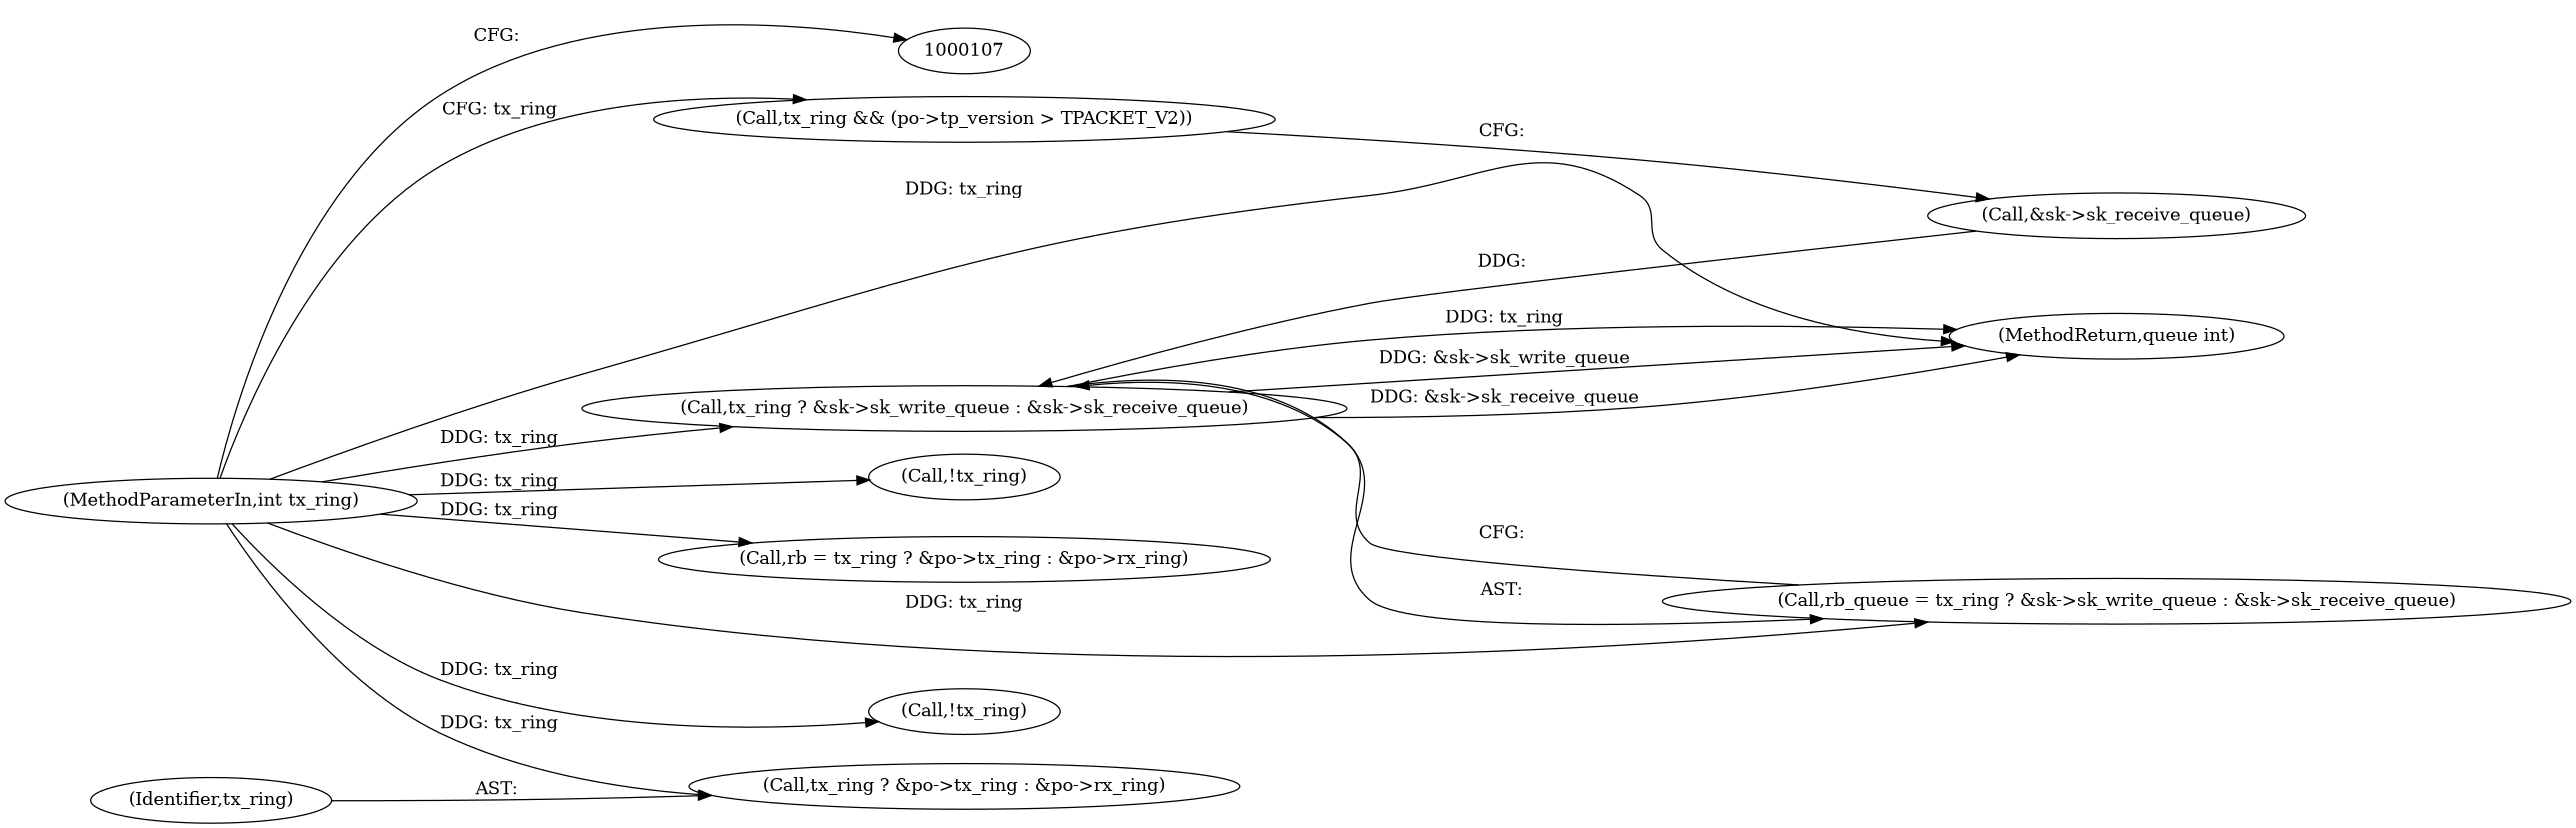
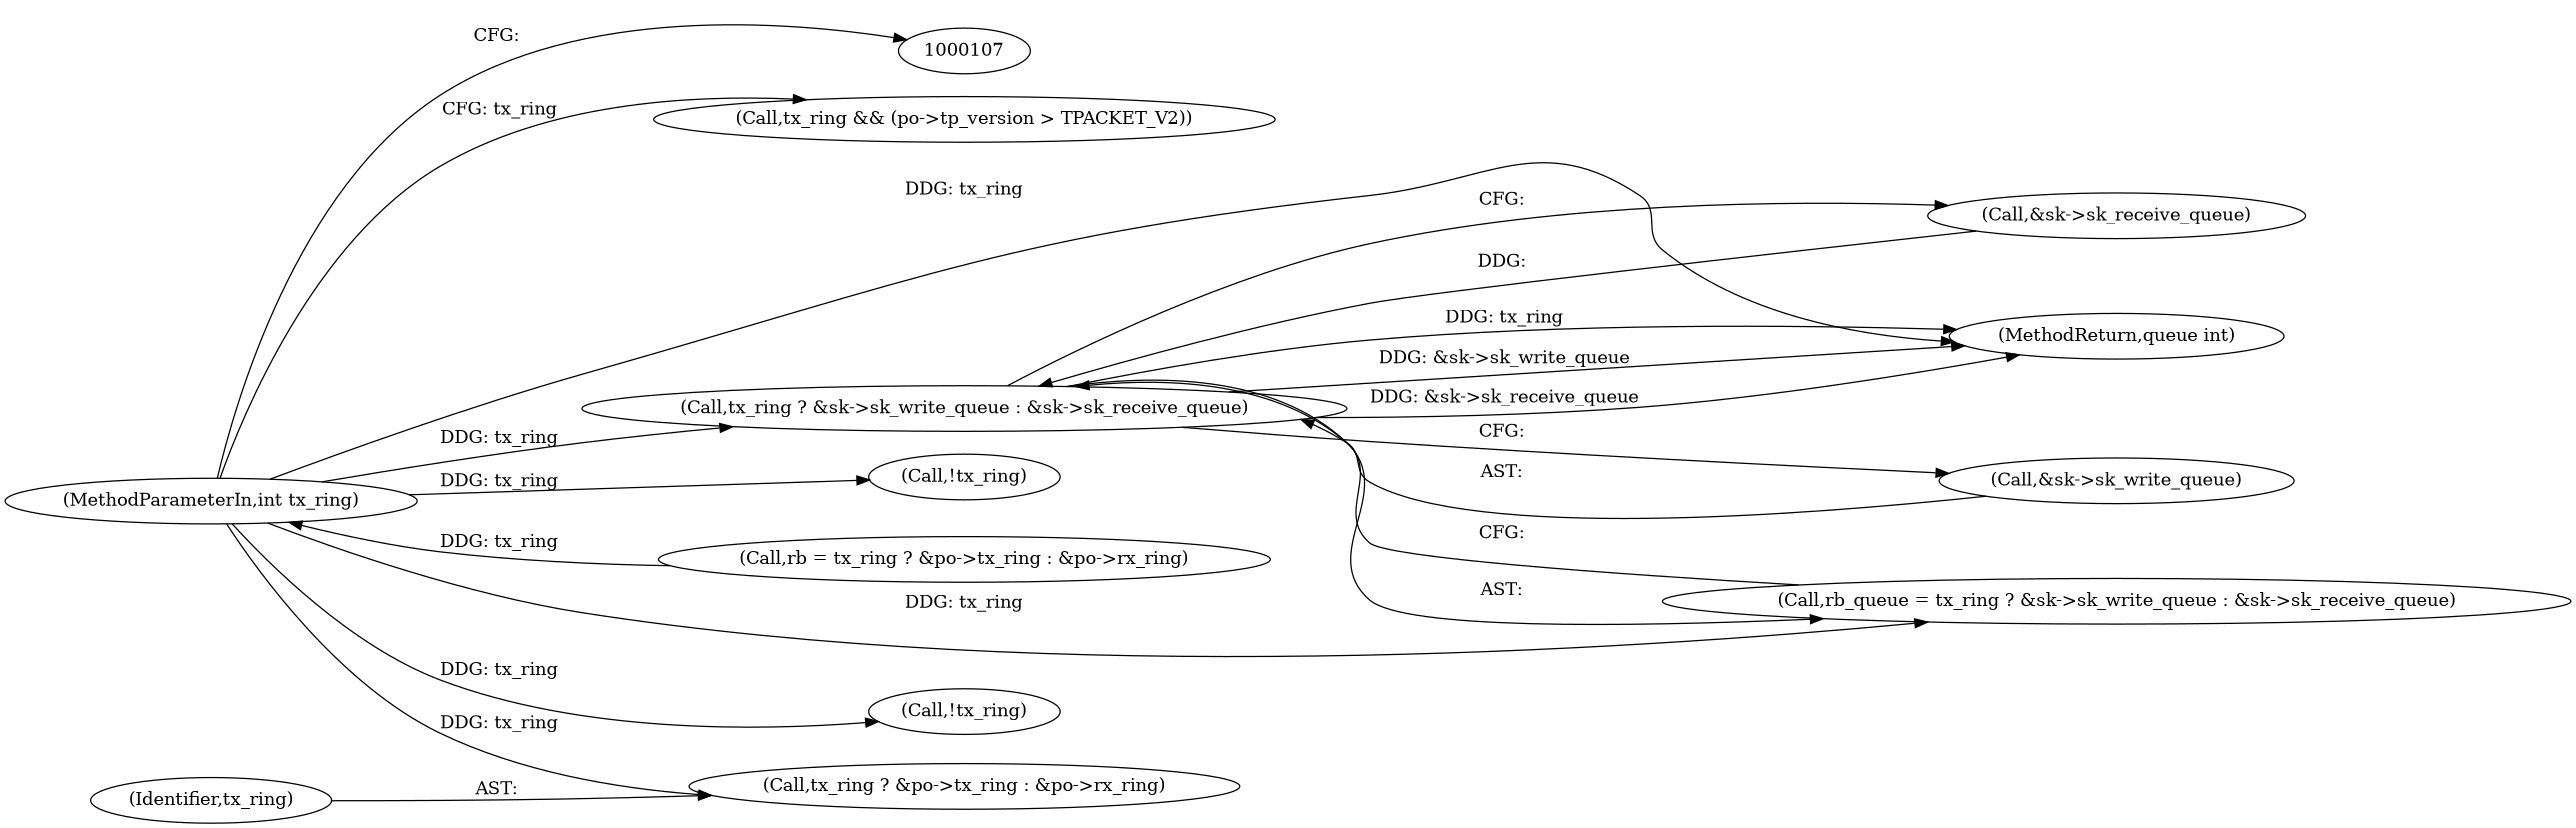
edge "(Call,tx_ring && (po->tp_version > TPACKET_V2))" -> "(Call,&sk->sk_receive_queue)": now "(Call,tx_ring ? &sk->sk_write_queue : &sk->sk_receive_queue)" -> "(Call,&sk->sk_receive_queue)"
node "(Call,&sk->sk_write_queue)": added
edge "(MethodParameterIn,int tx_ring)" -> "(Call,rb = tx_ring ? &po->tx_ring : &po->rx_ring)": reversed
